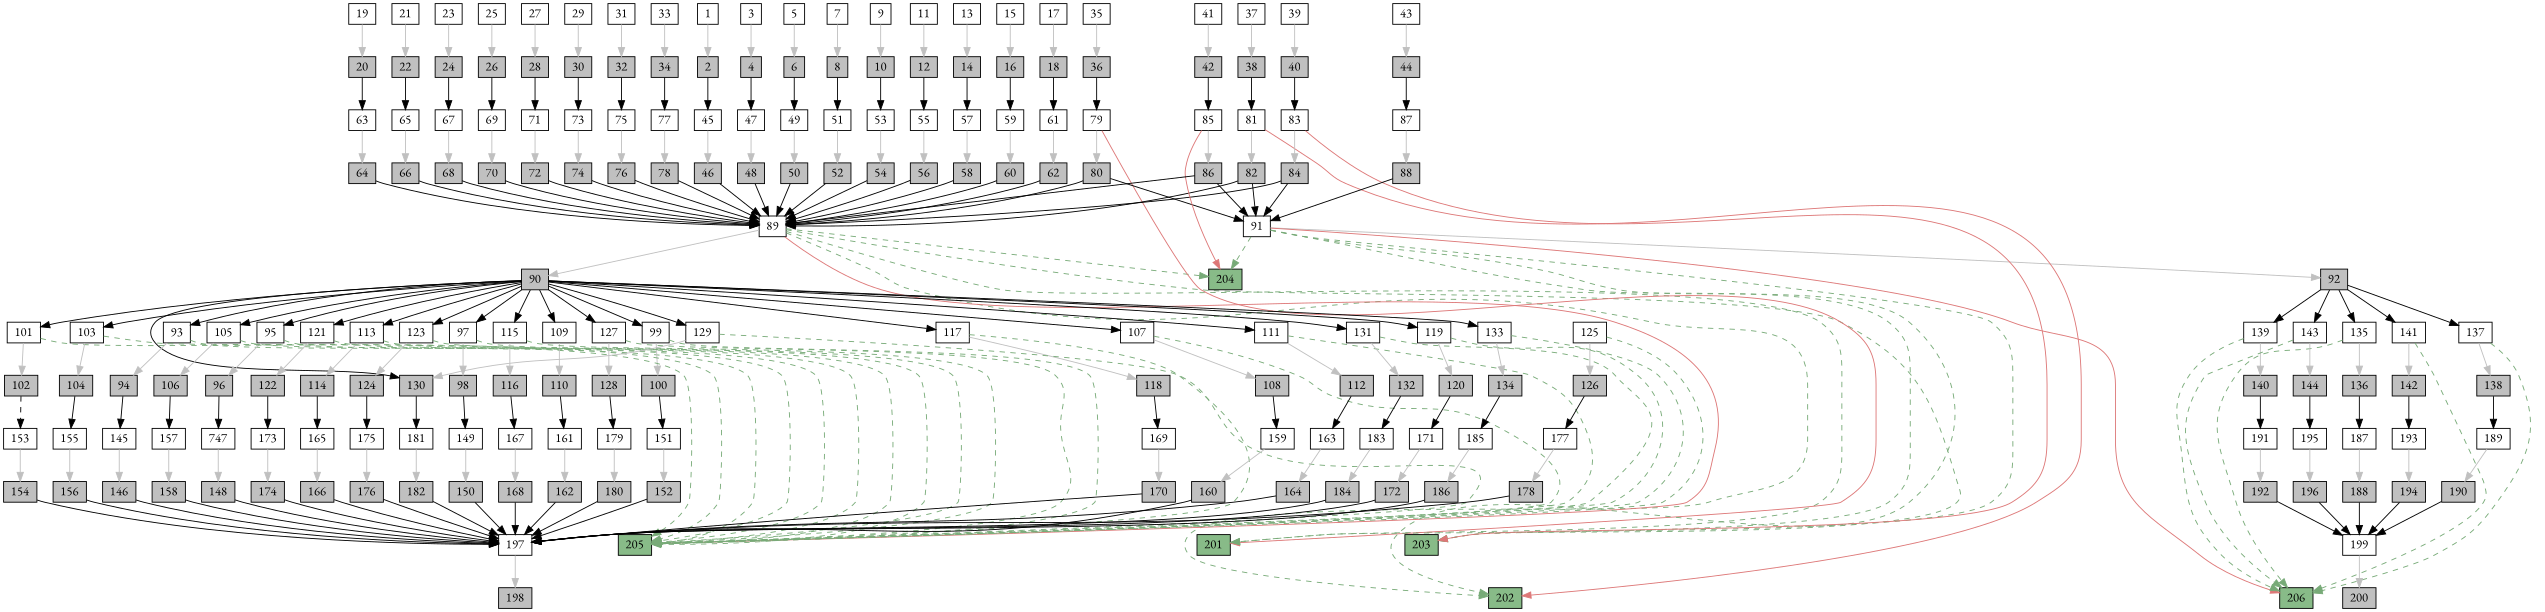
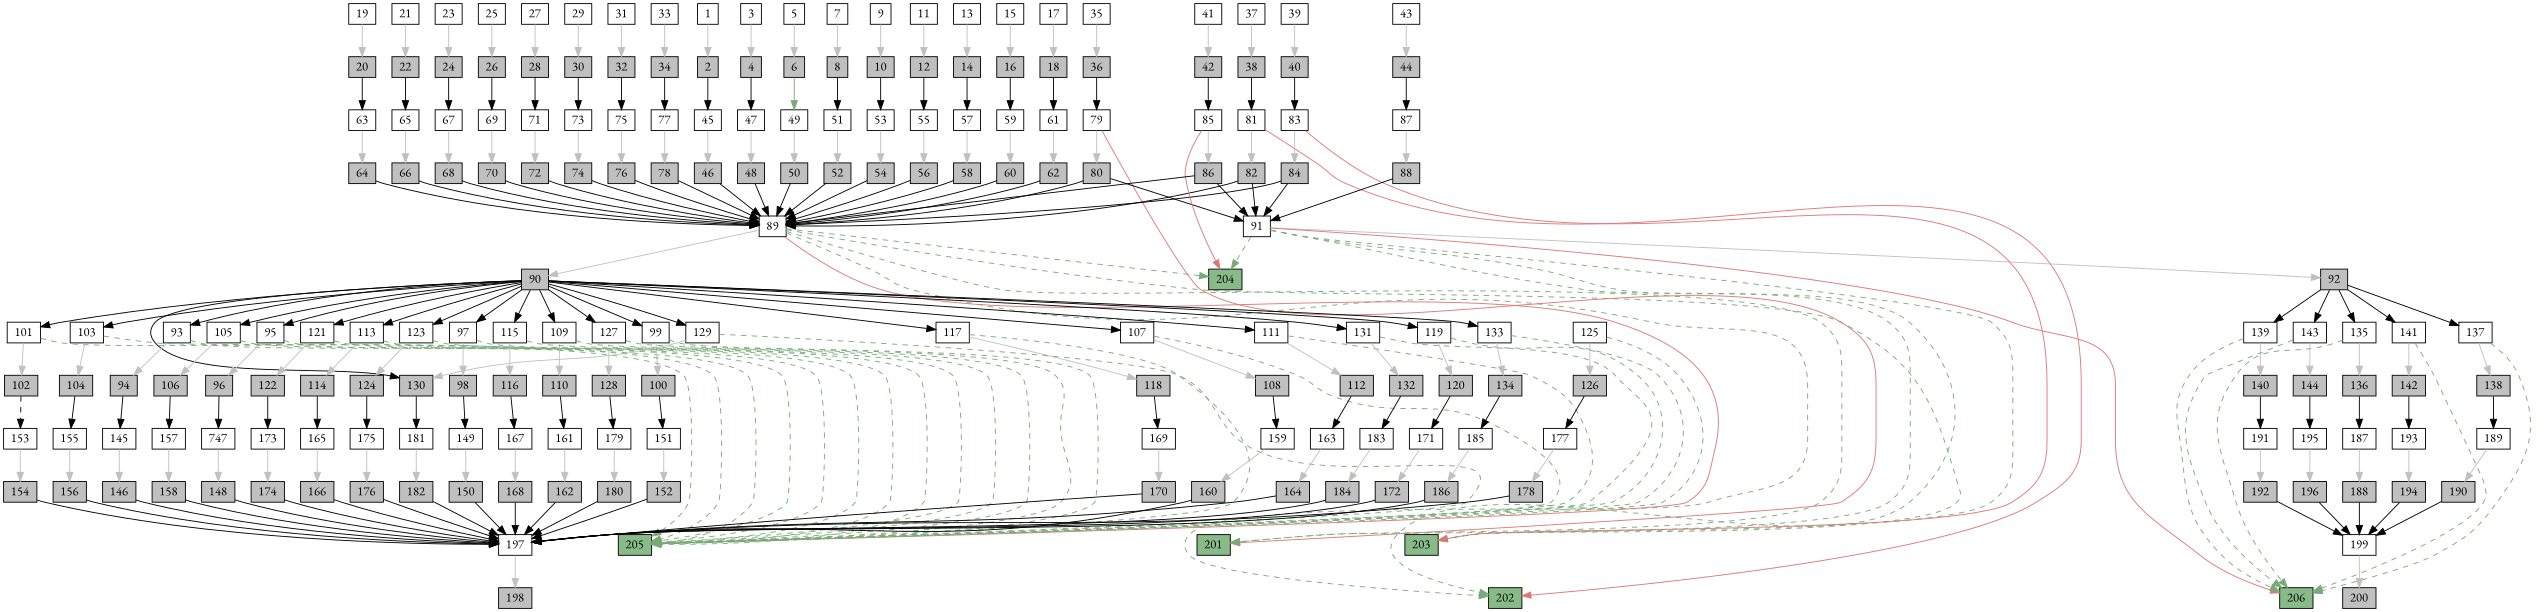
edge "6" -> "49": color black -> #77aa77
edge "109" -> "205": added
